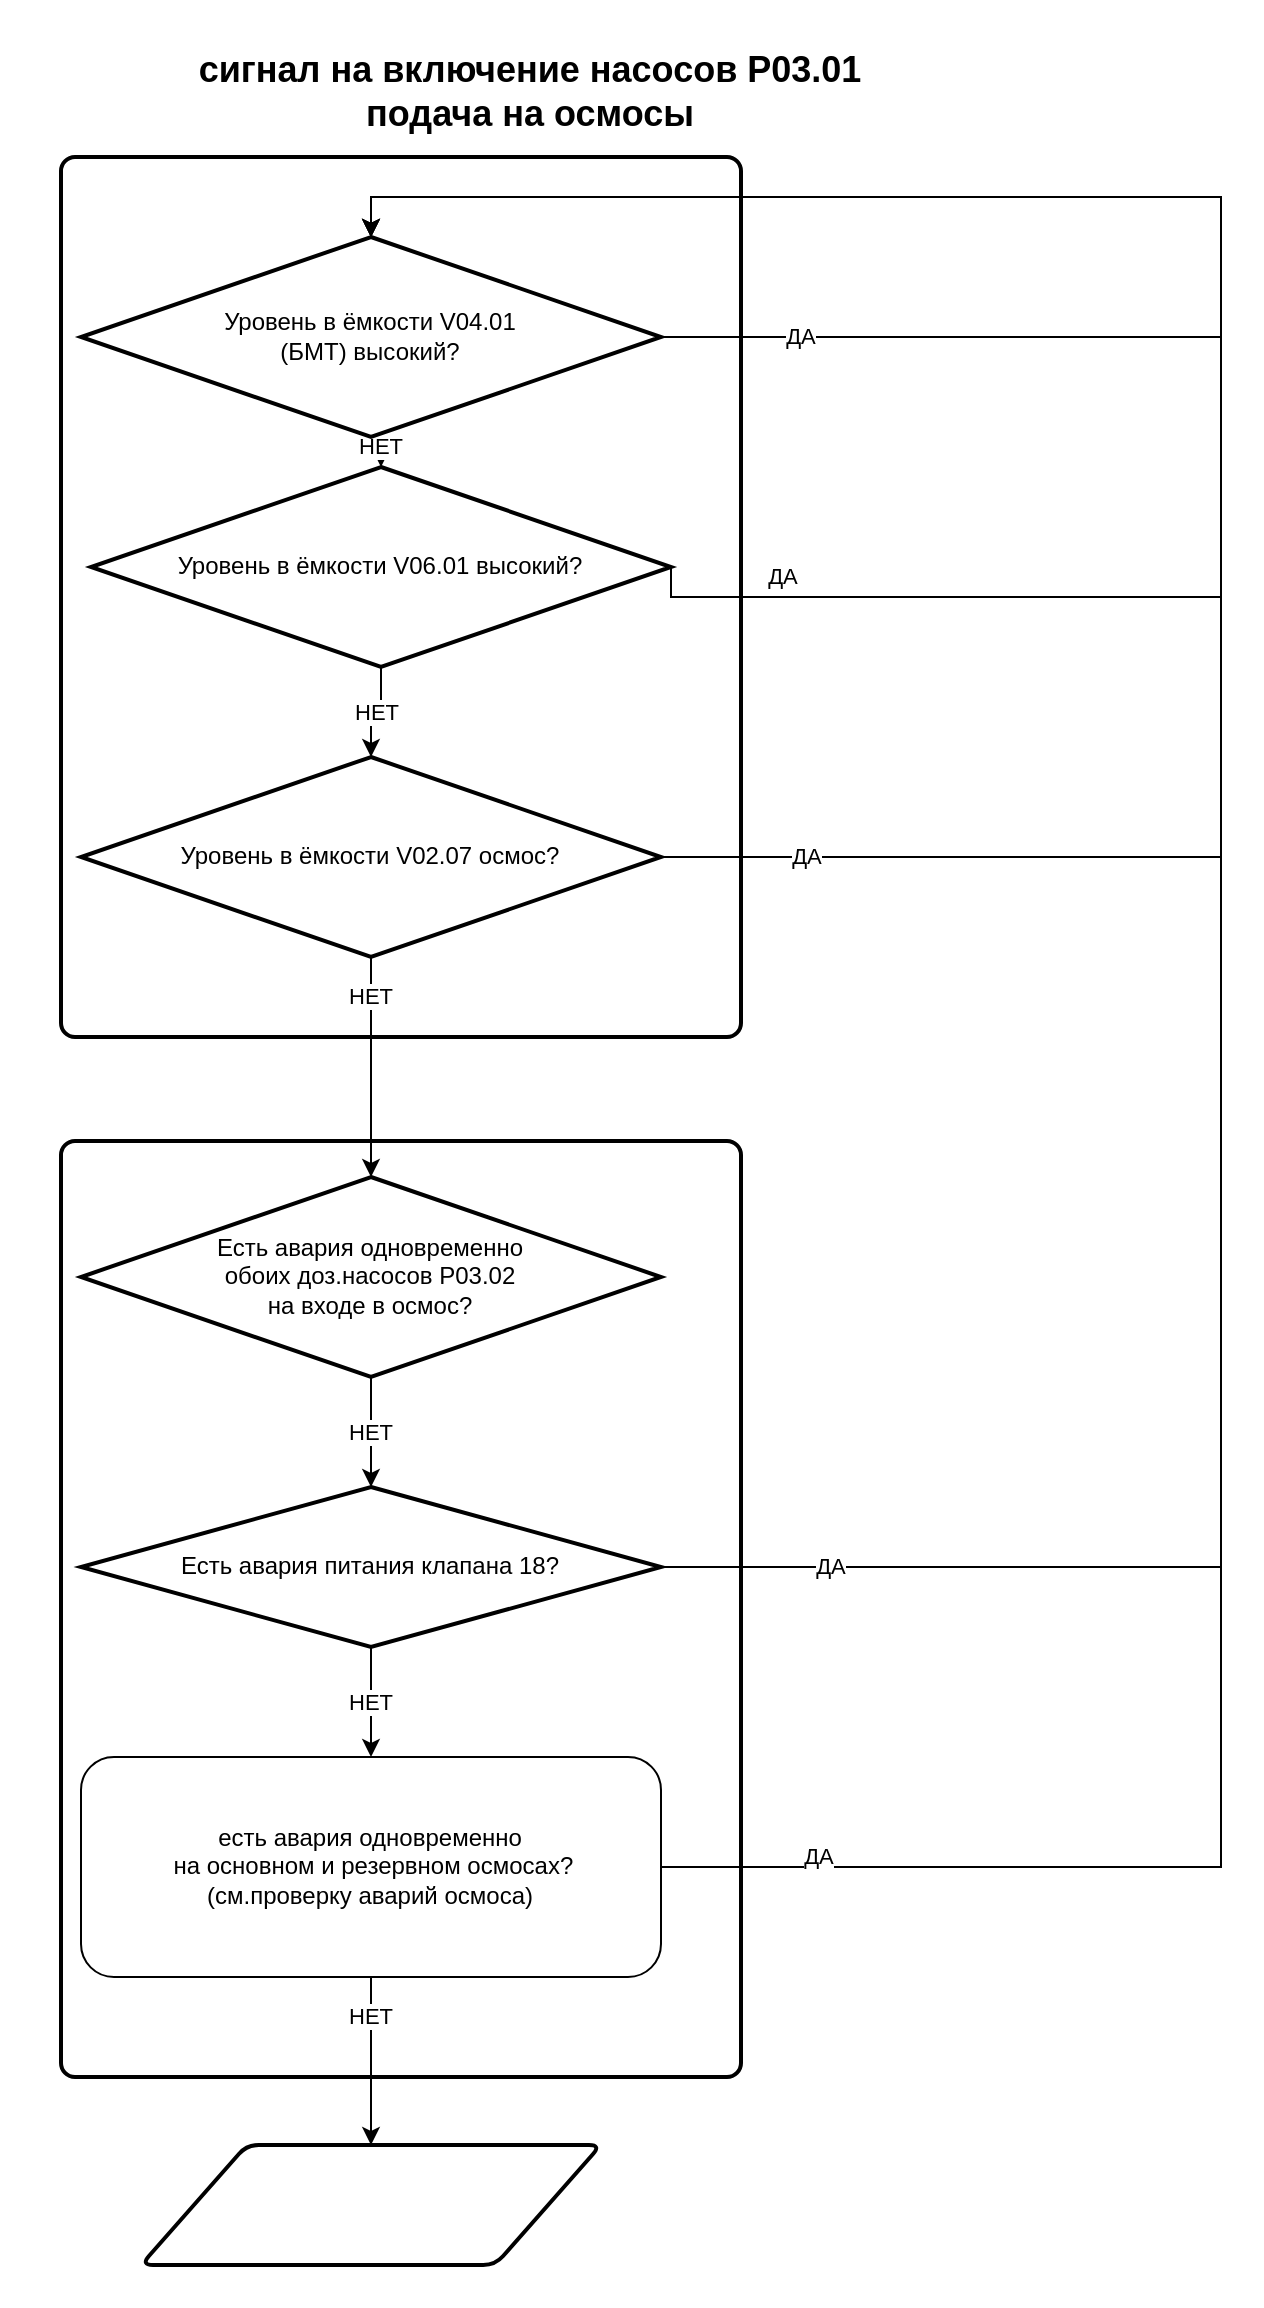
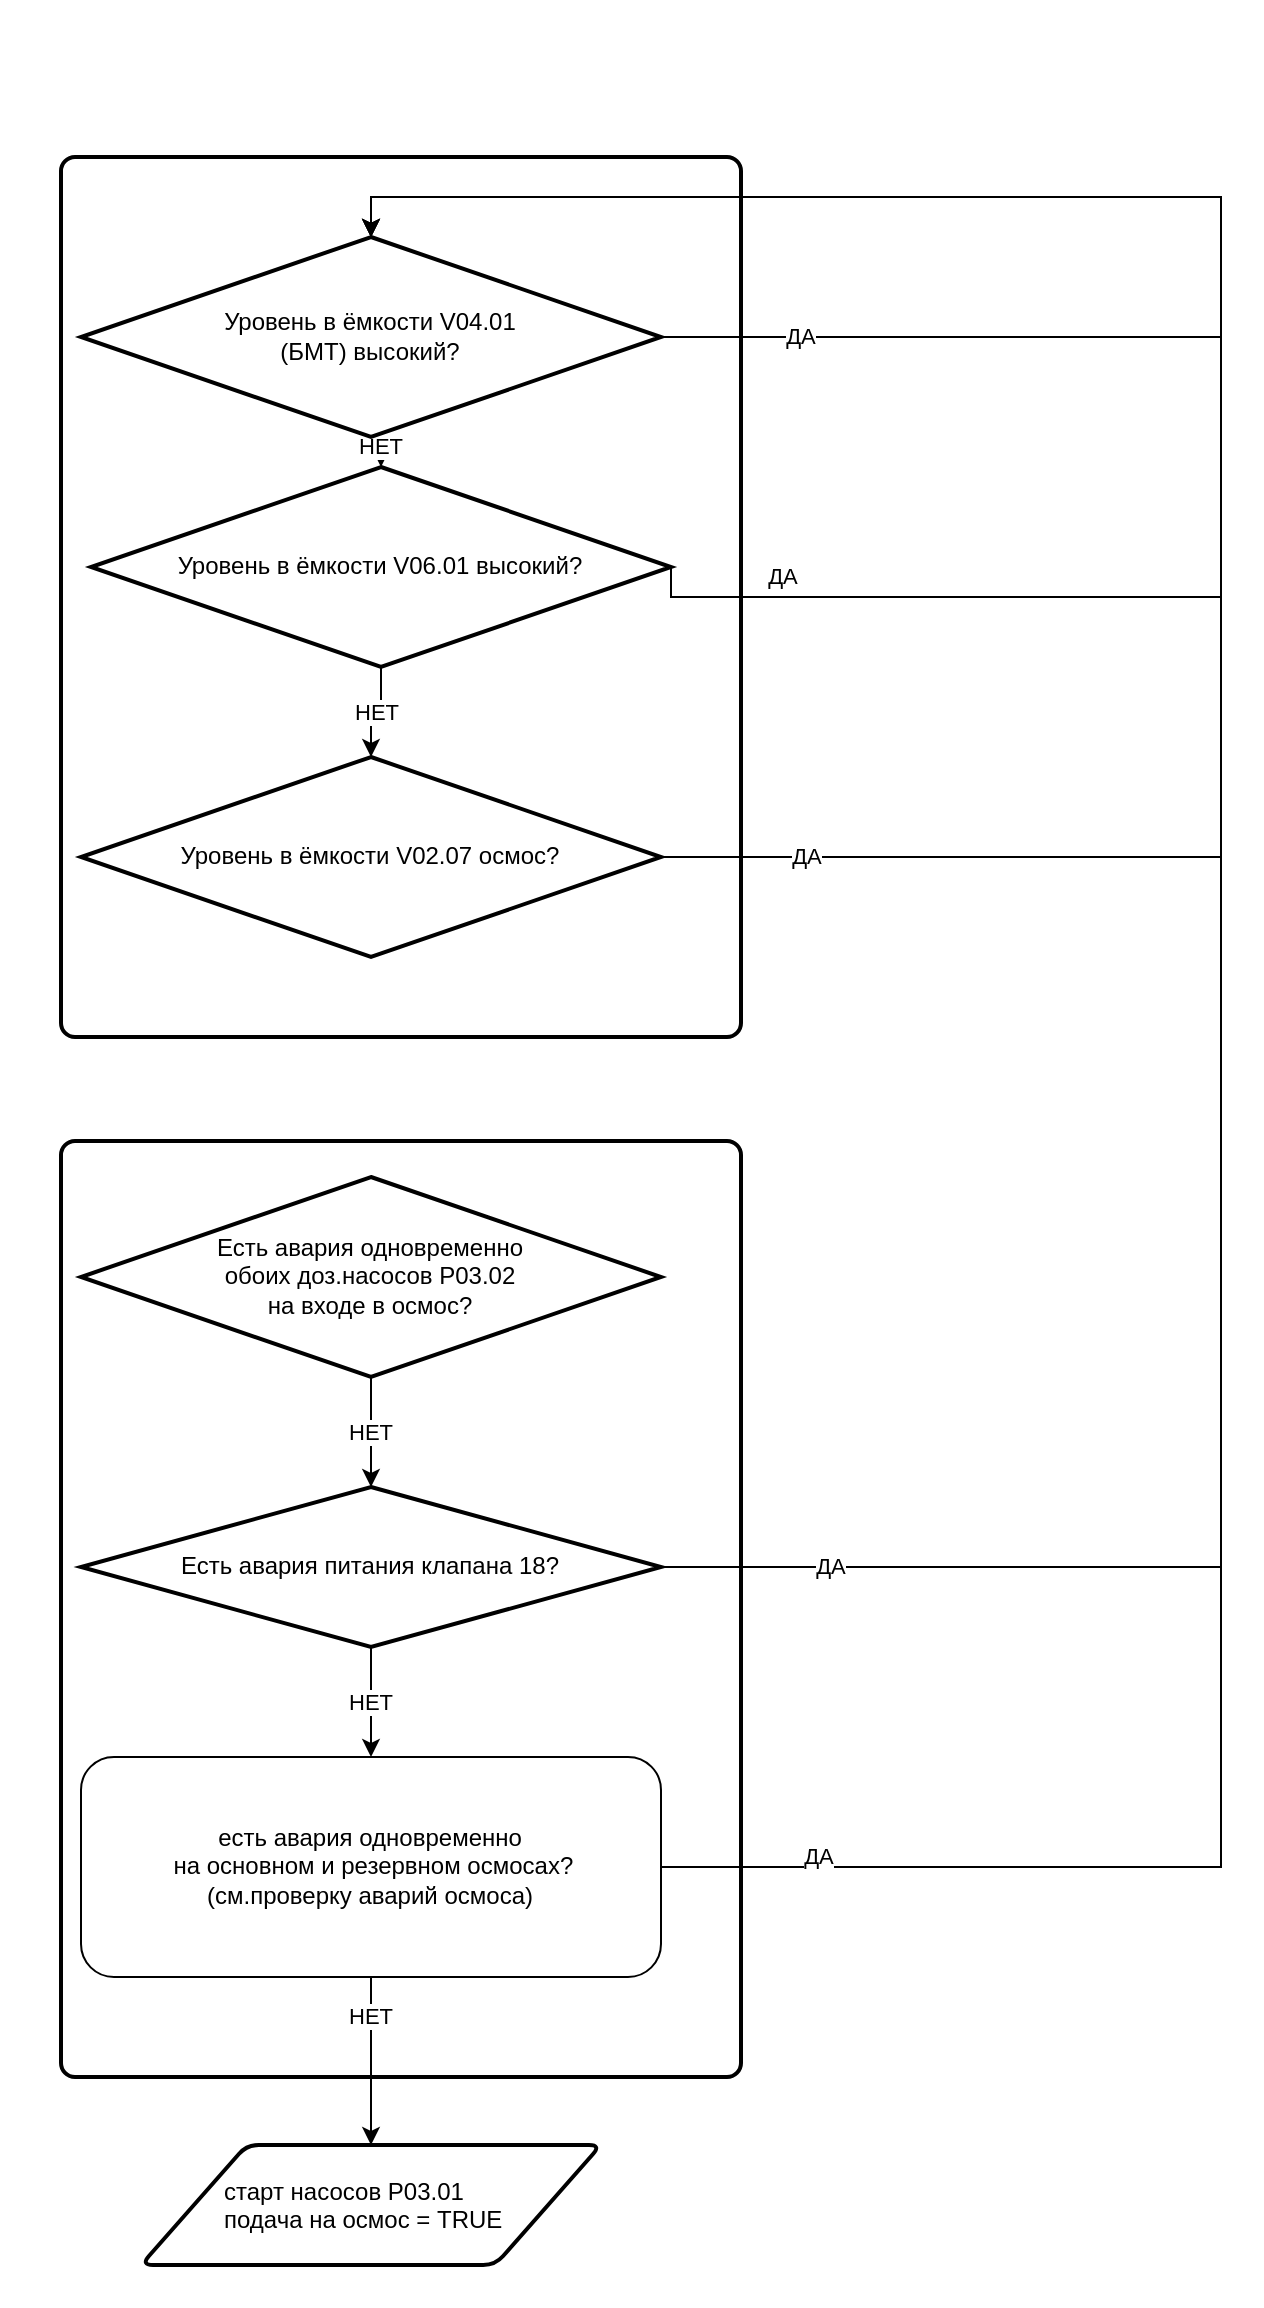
node "сигнал на включение насосов Р03.01 подача на осмосы": removed
edge "Уровень в ёмкости V02.07 осмос?" -> "Есть авария одновременно обоих доз.насосов Р03.02 на входе в осмос?": removed, label "НЕТ"
node "старт насосов Р03.01 подача на осмос = TRUE": added
